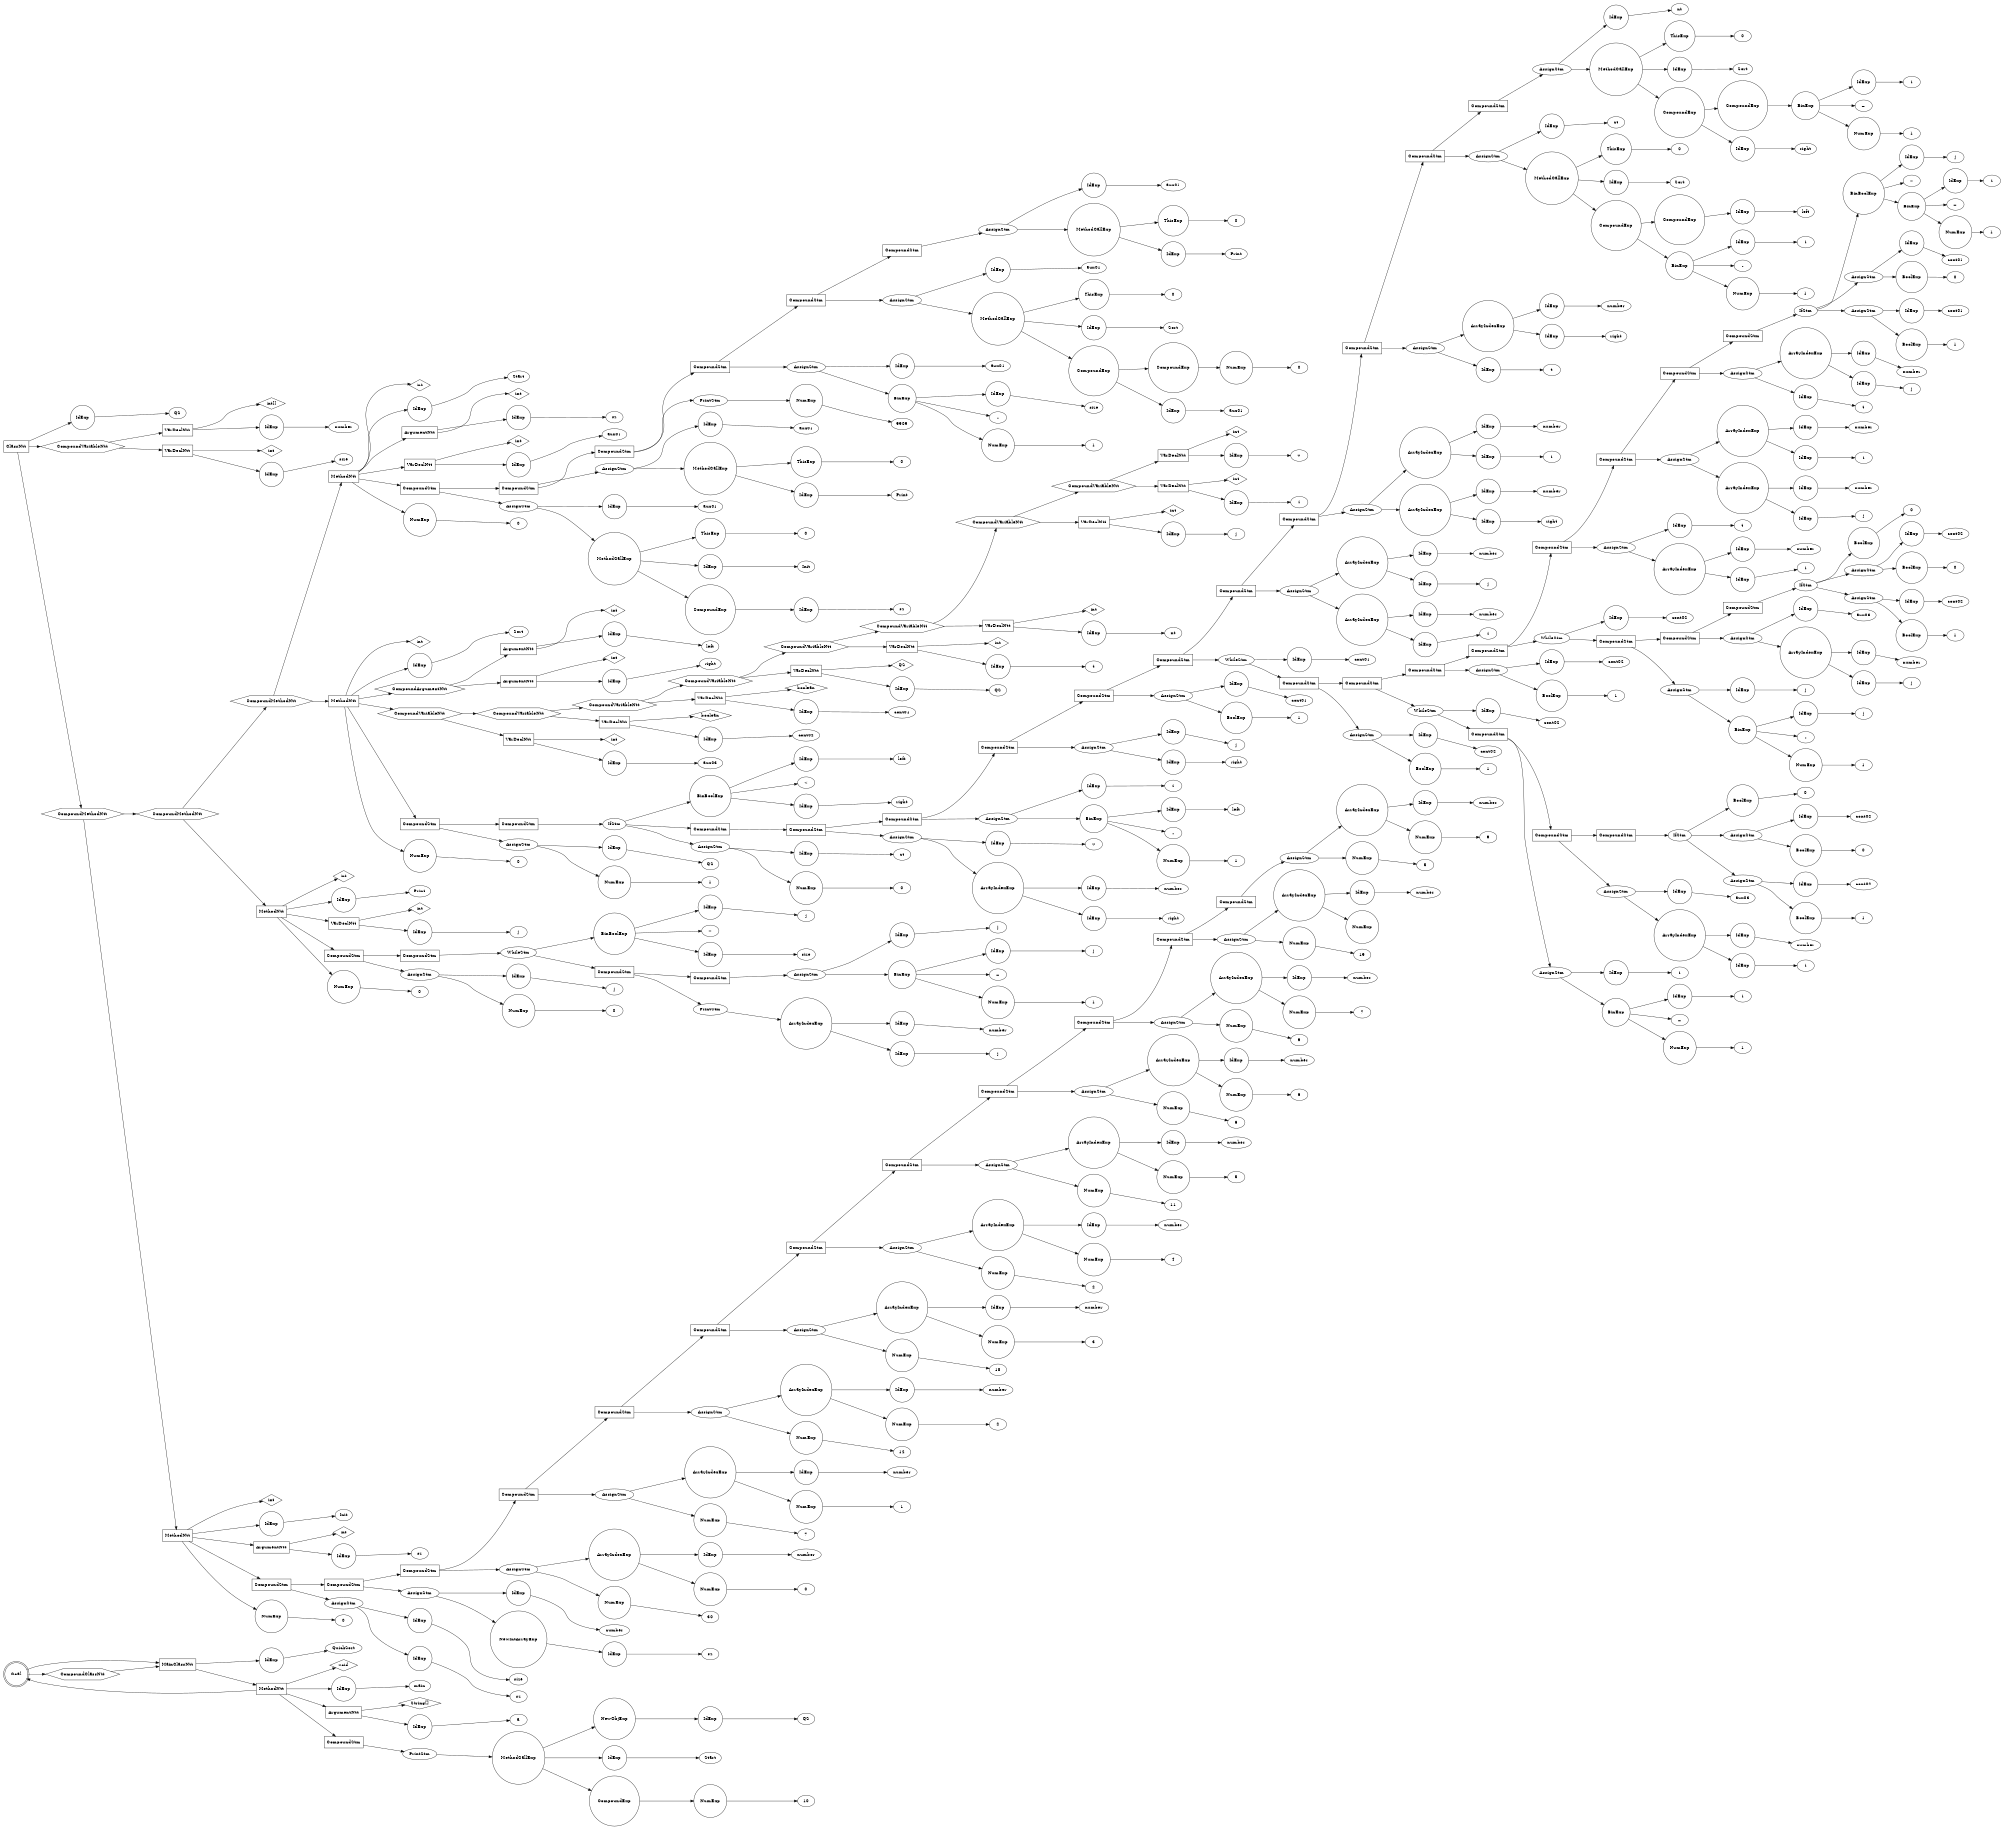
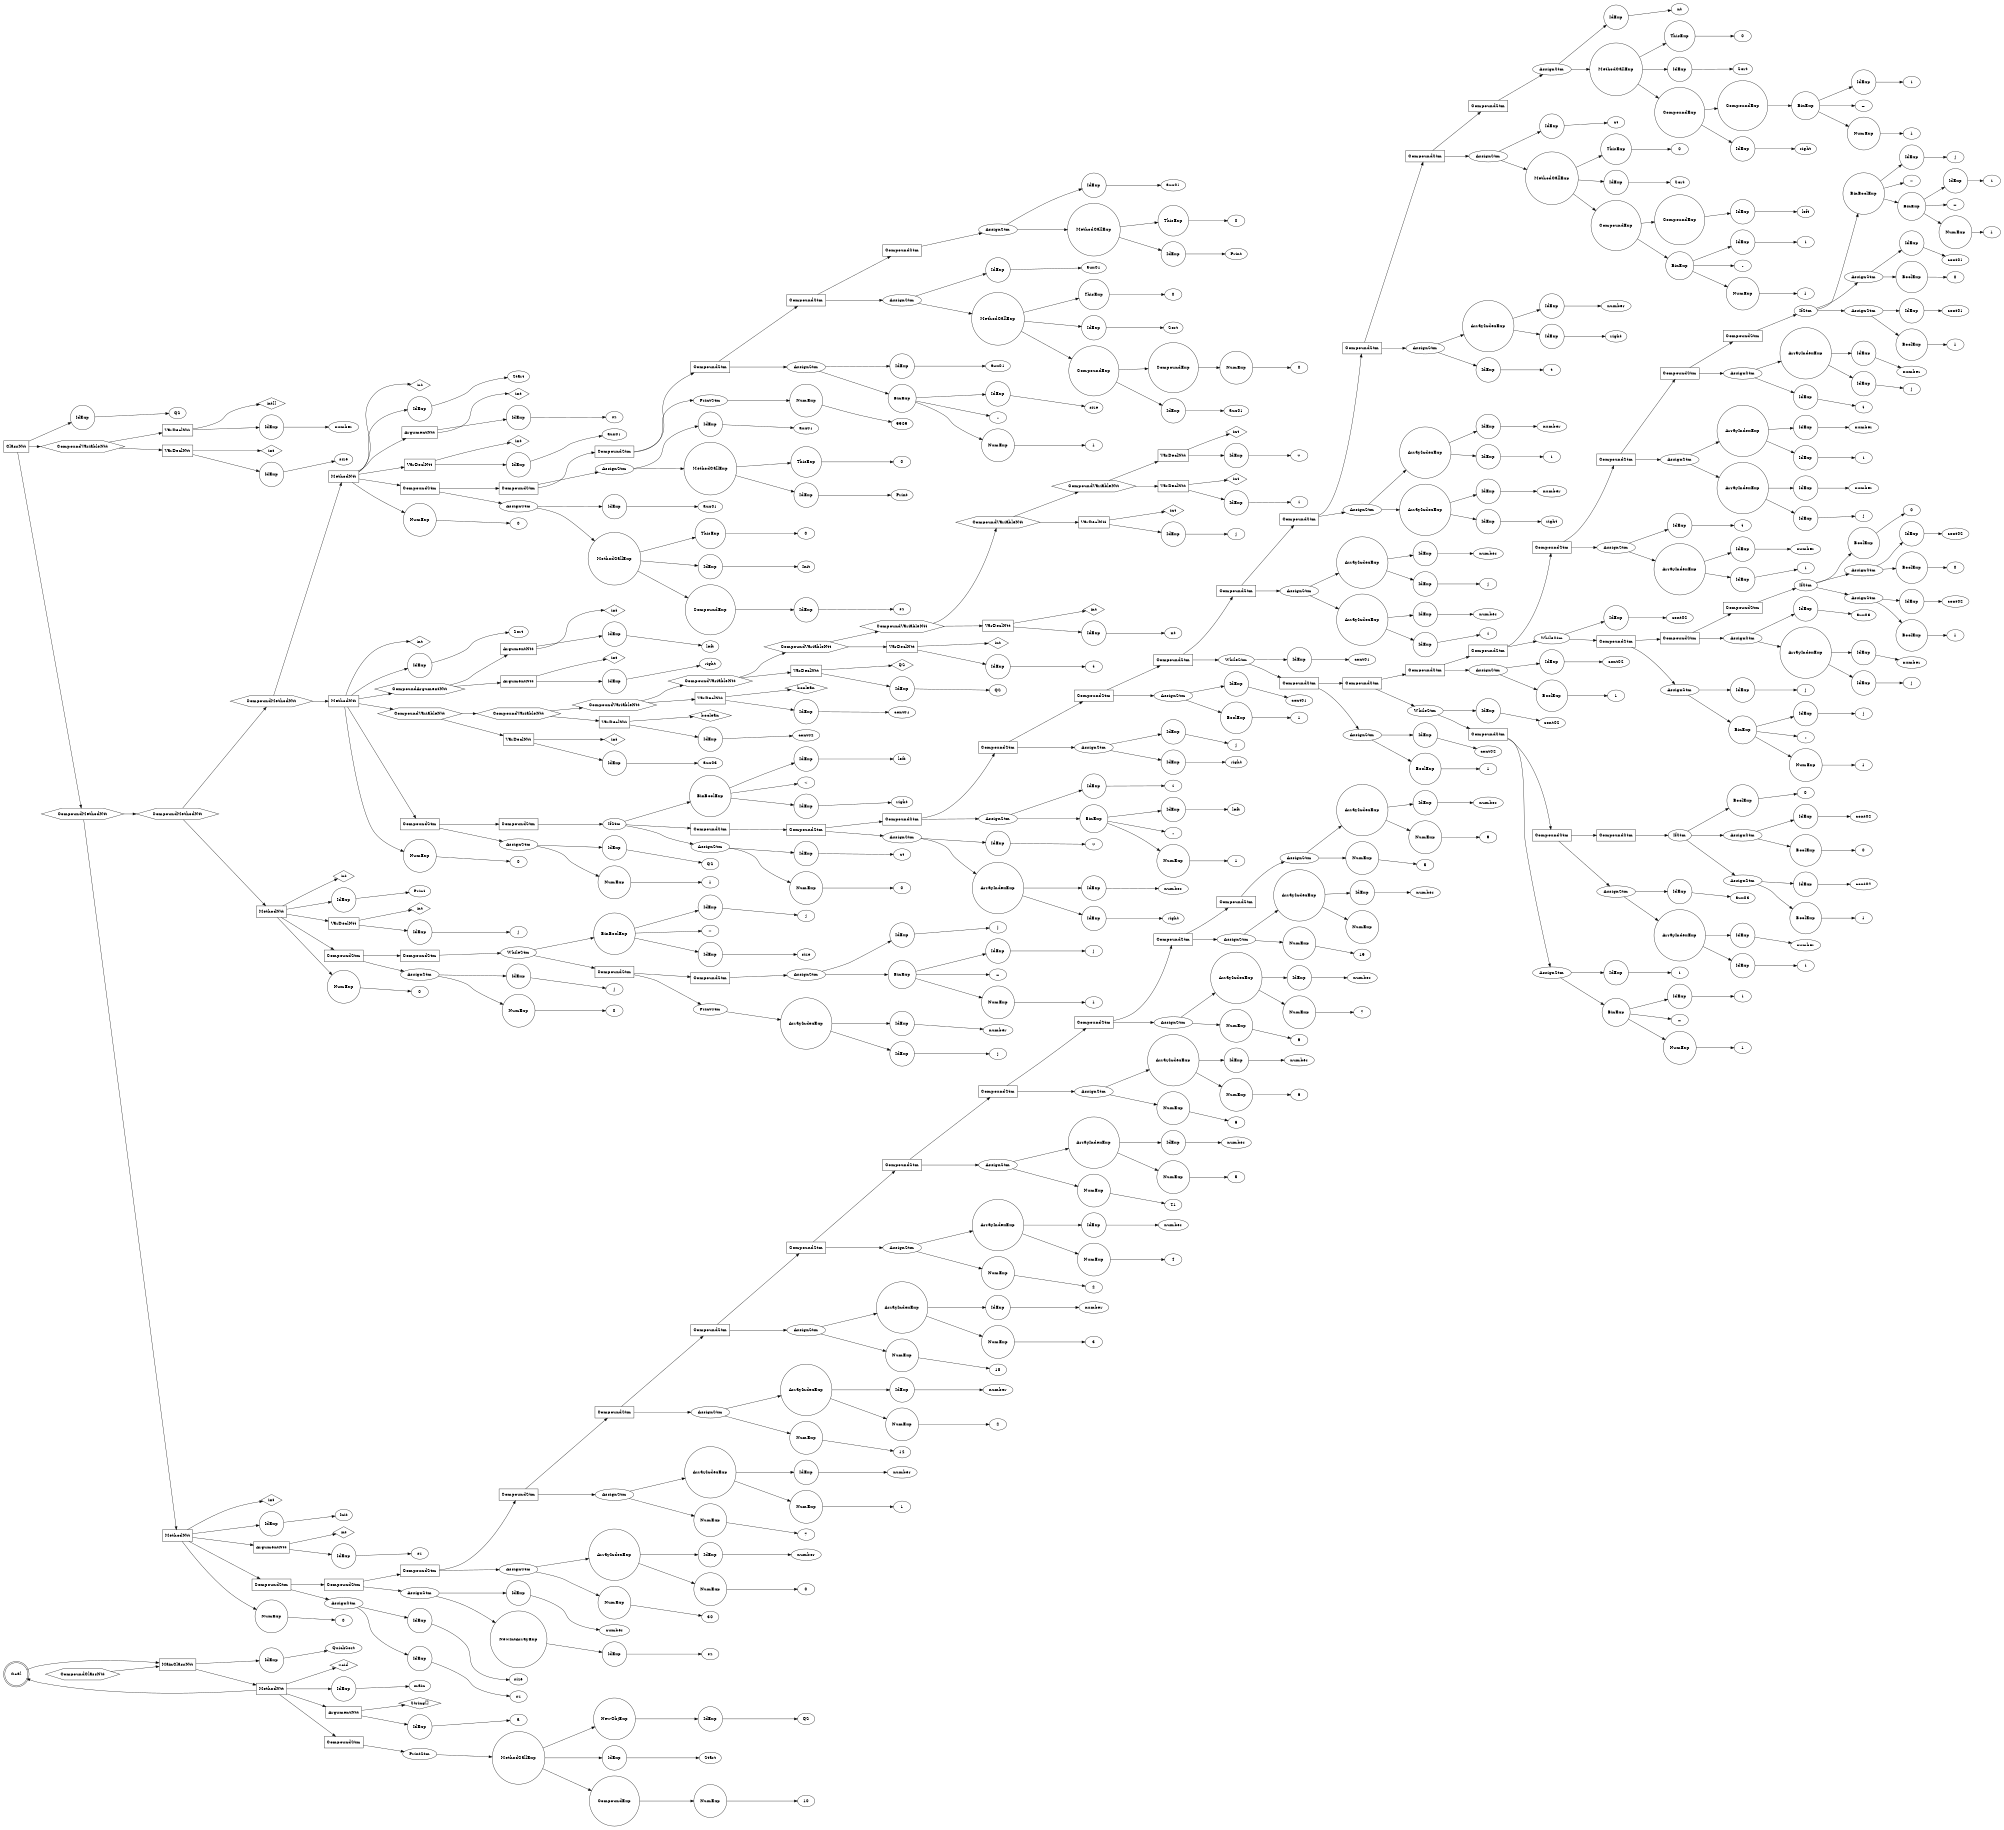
node "11": label "11" -> "41"
edge "Goal" -> "CompoundClassNtt": removed
